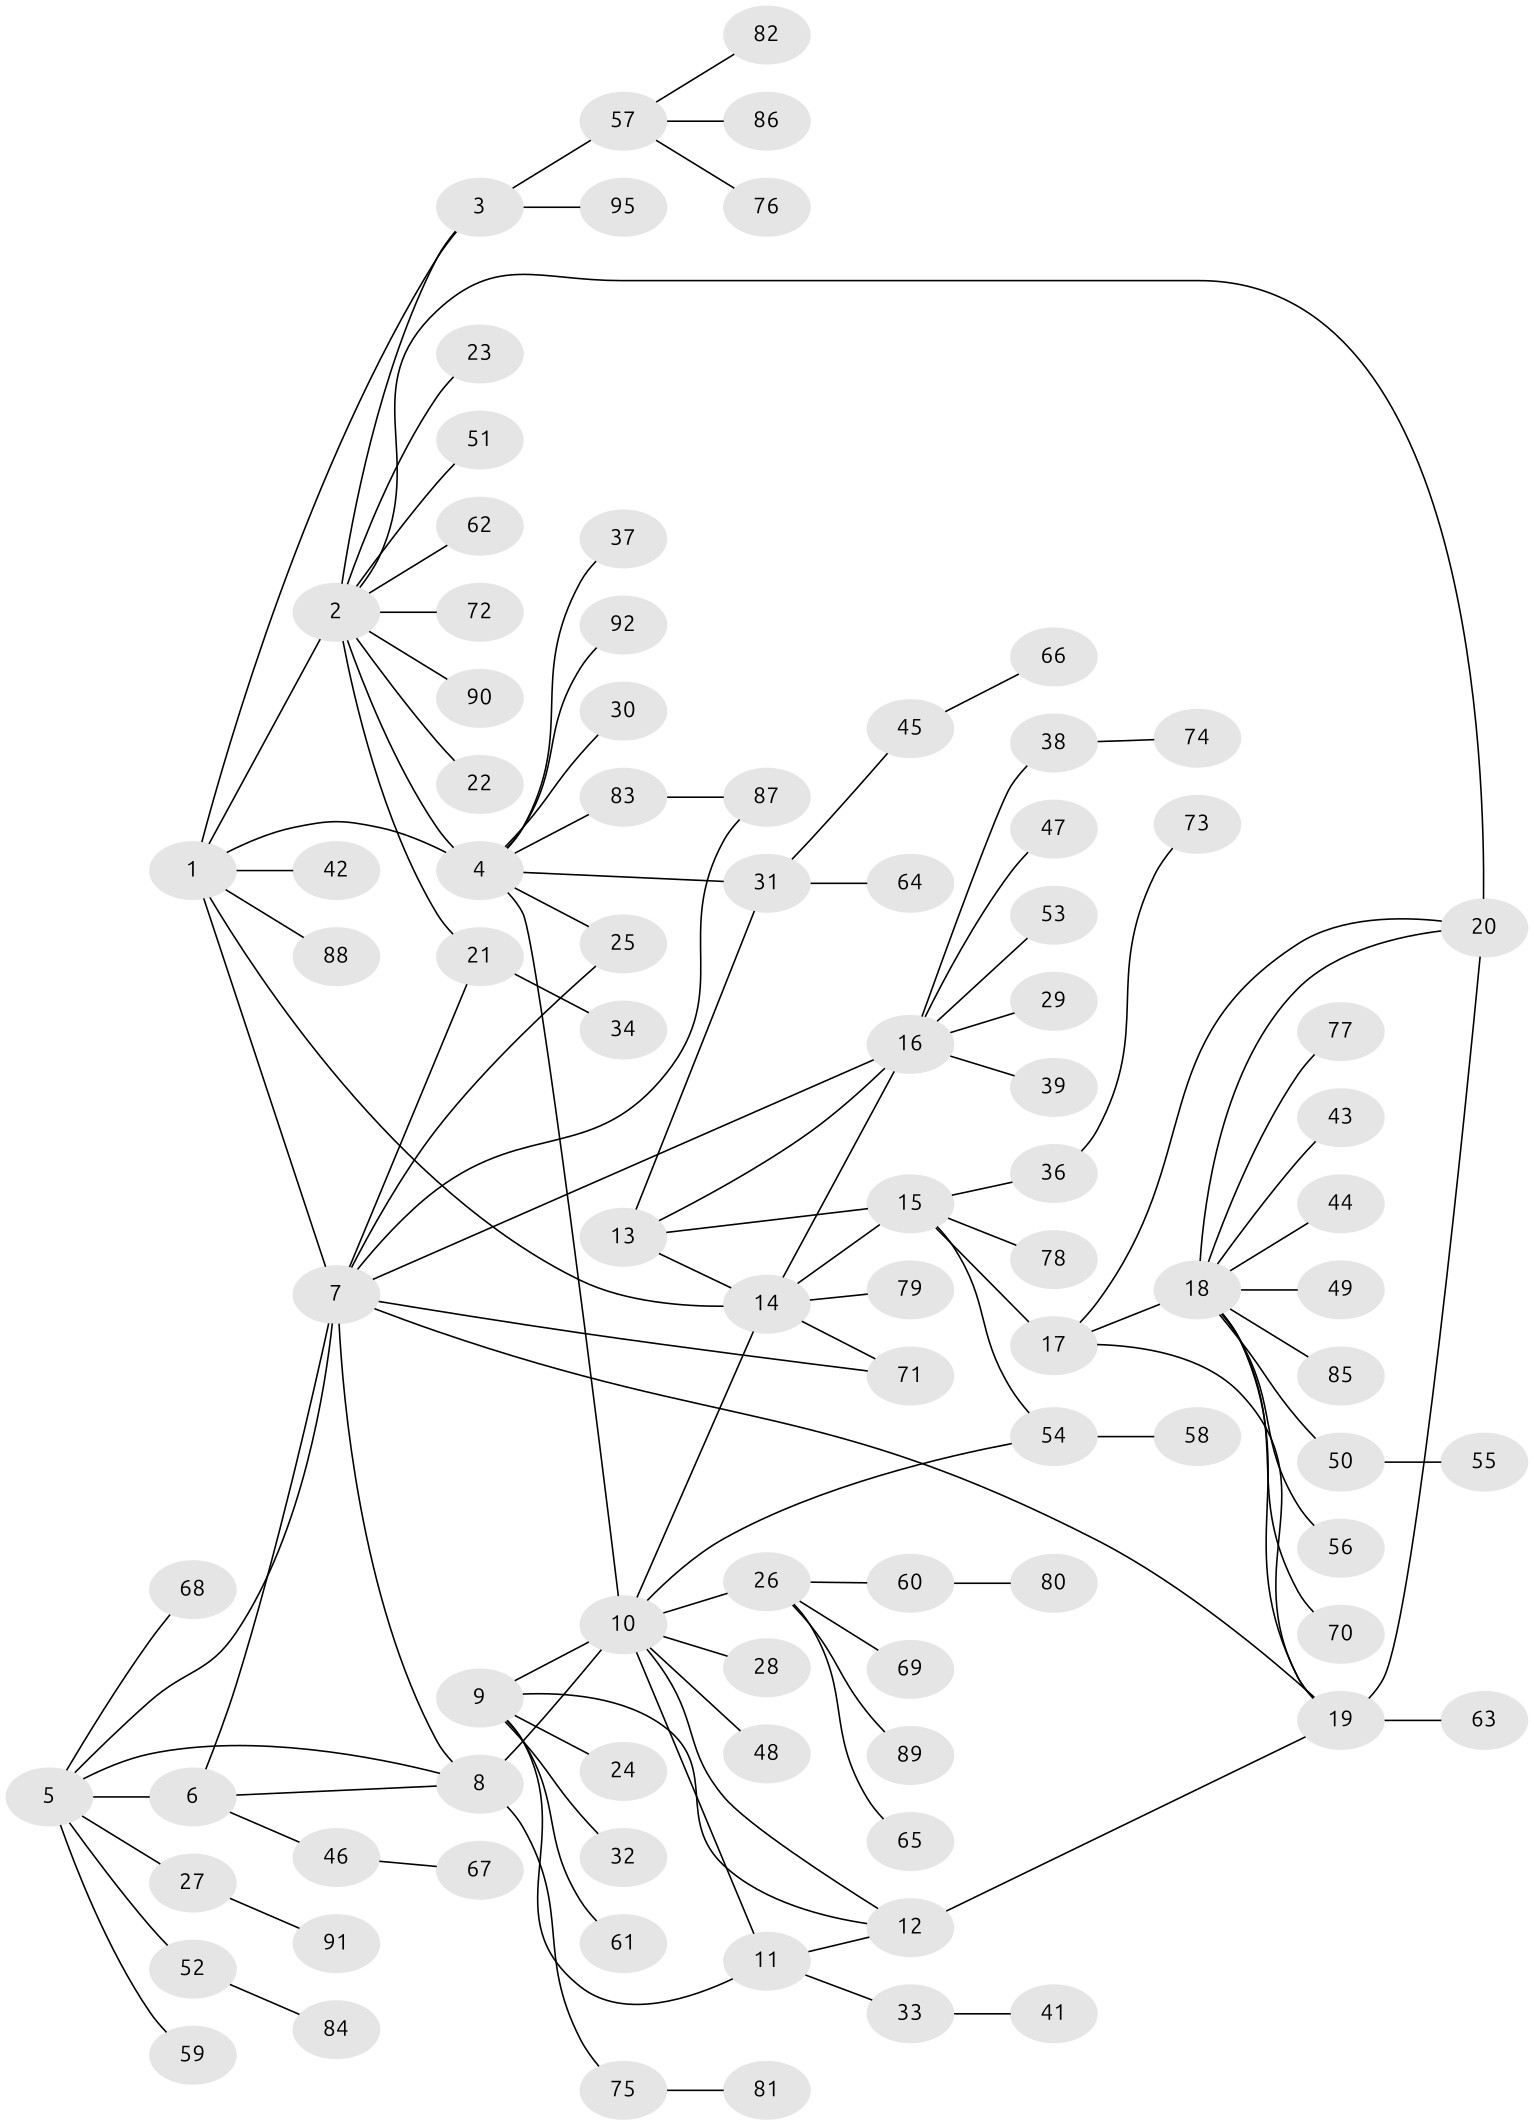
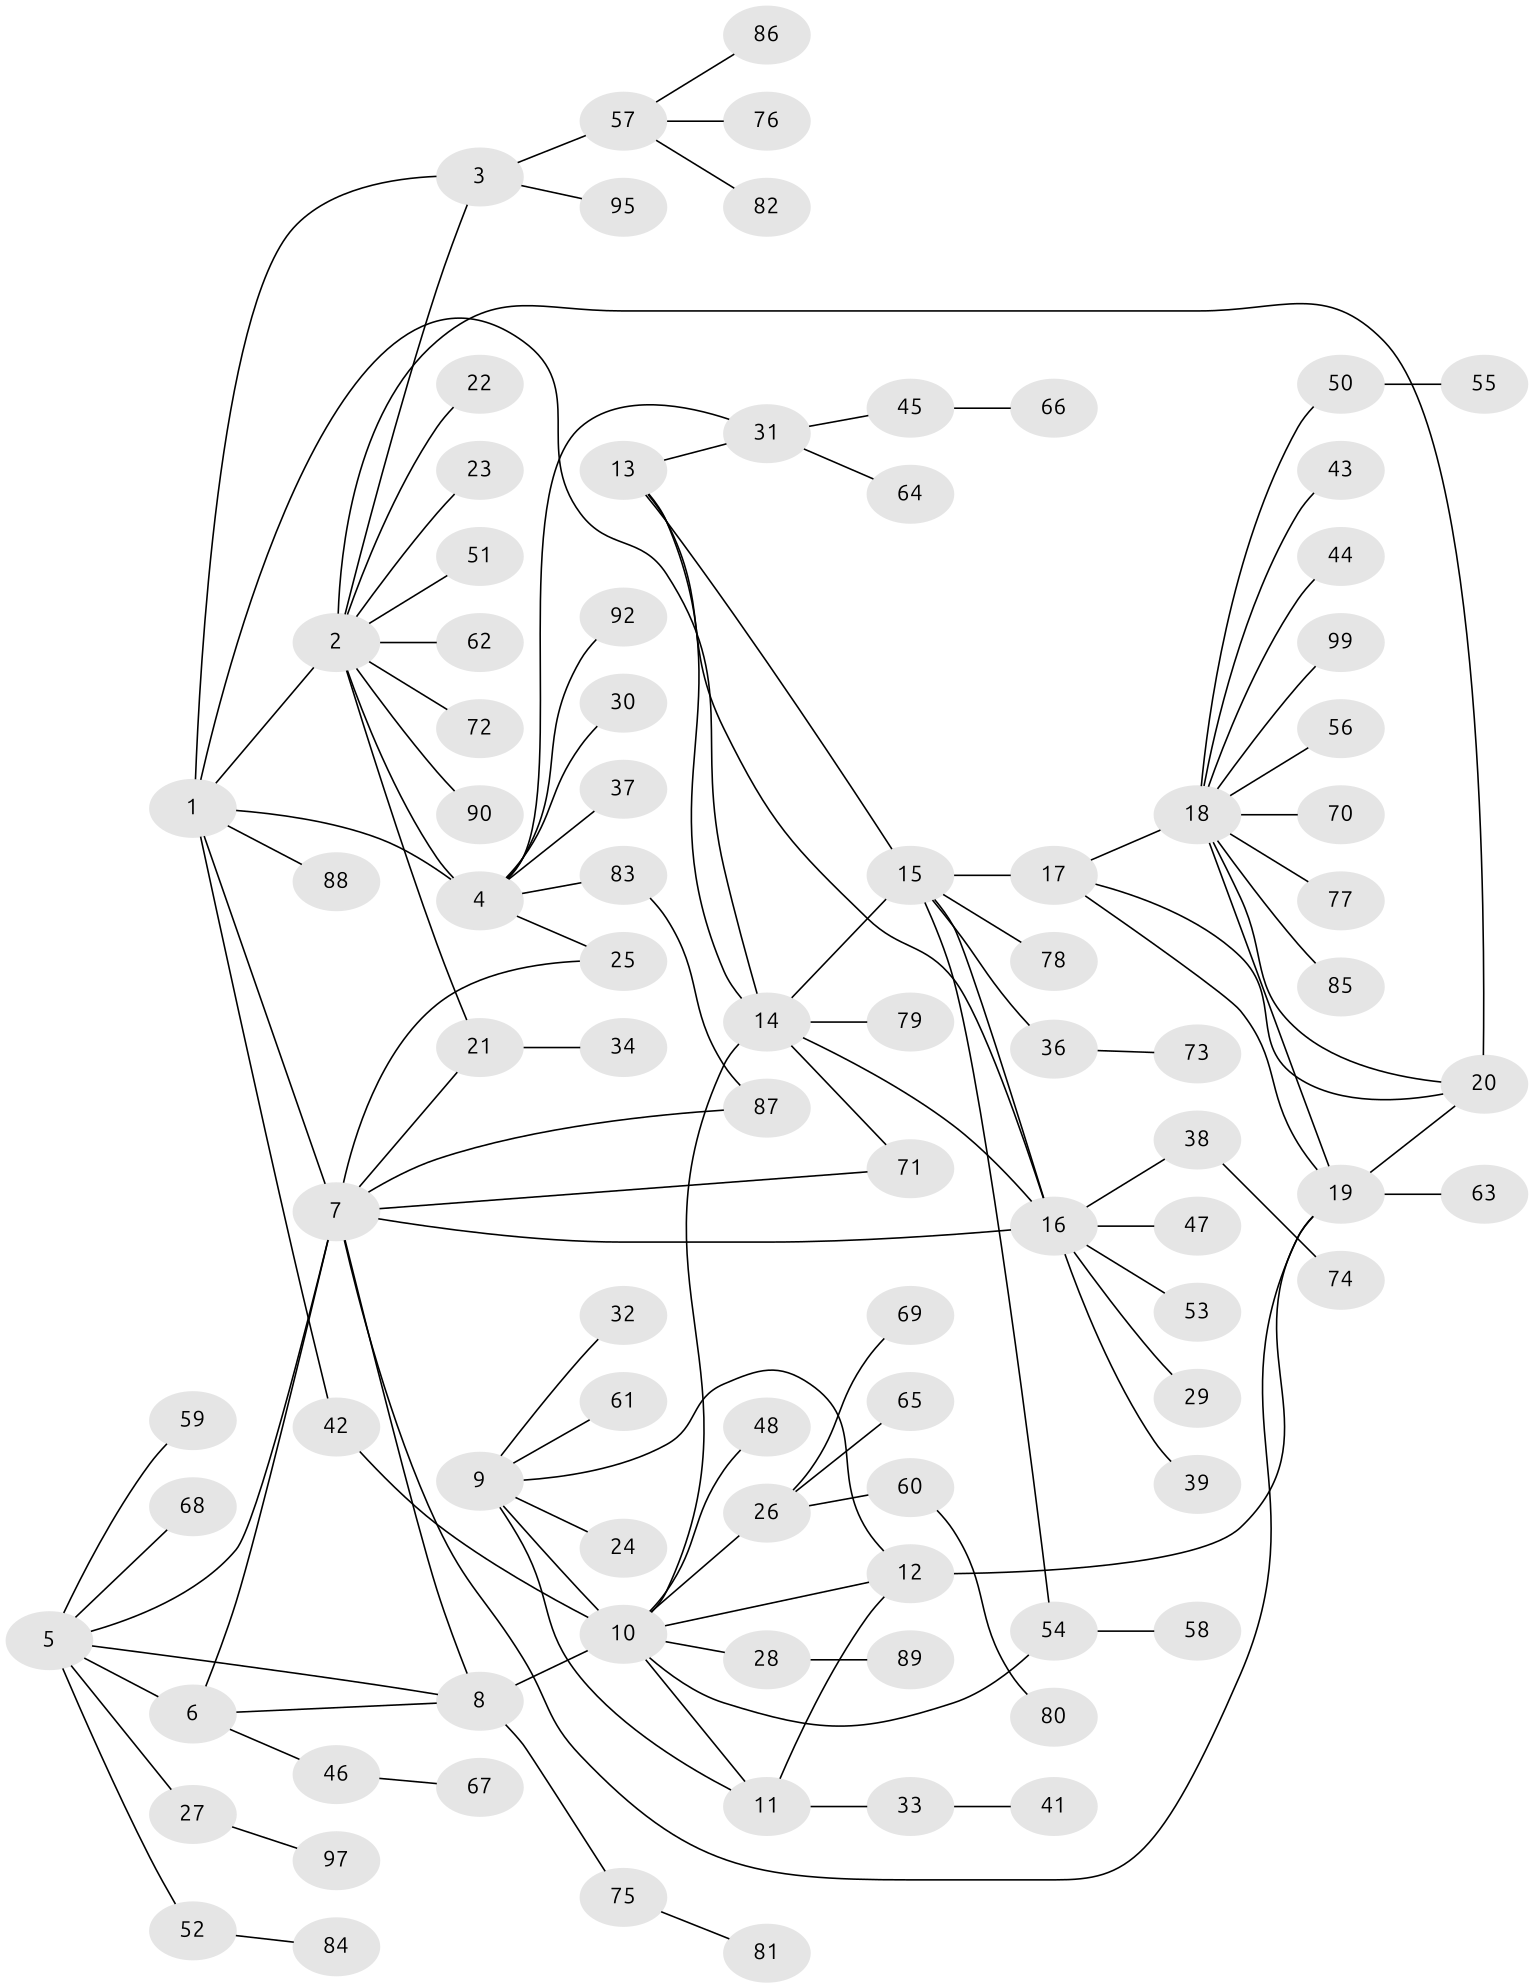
edge "15" -- "16": added
edge "4" -- "10": now "42" -- "10"
node "49": label "49" -> "99"
edge "26" -- "89": now "28" -- "89"
node "91": label "91" -> "97"
